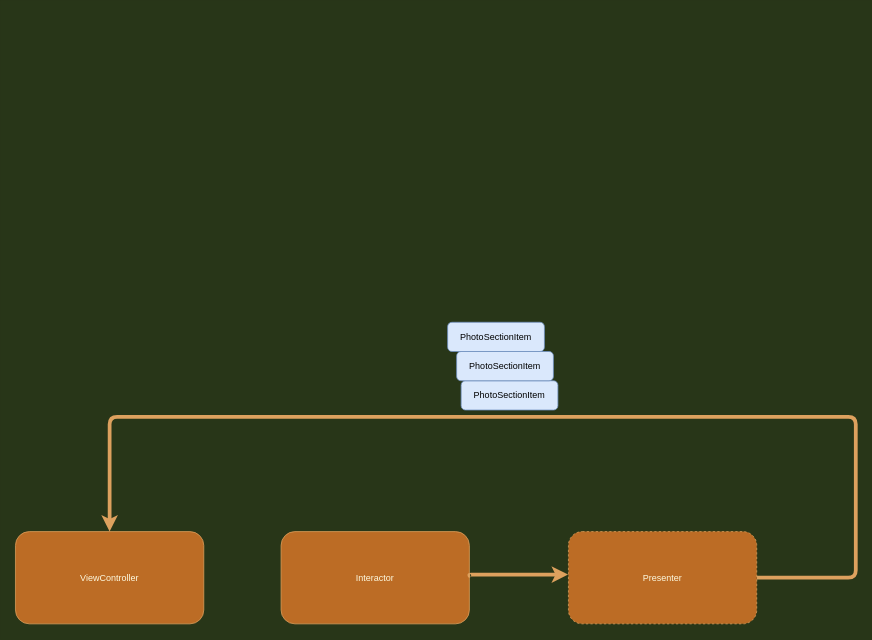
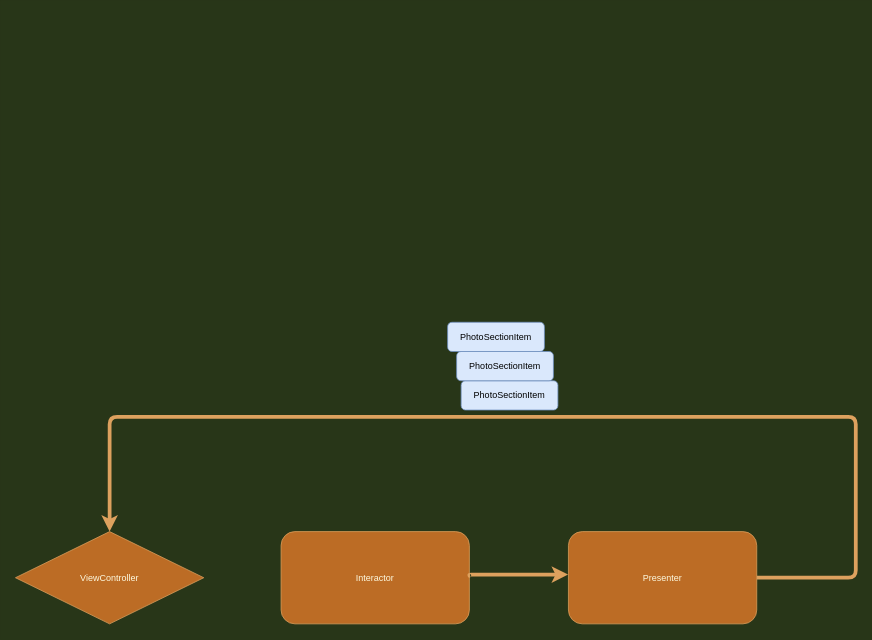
node "ViewController": shape rounded rectangle -> diamond
node "Presenter": style dashed -> solid
